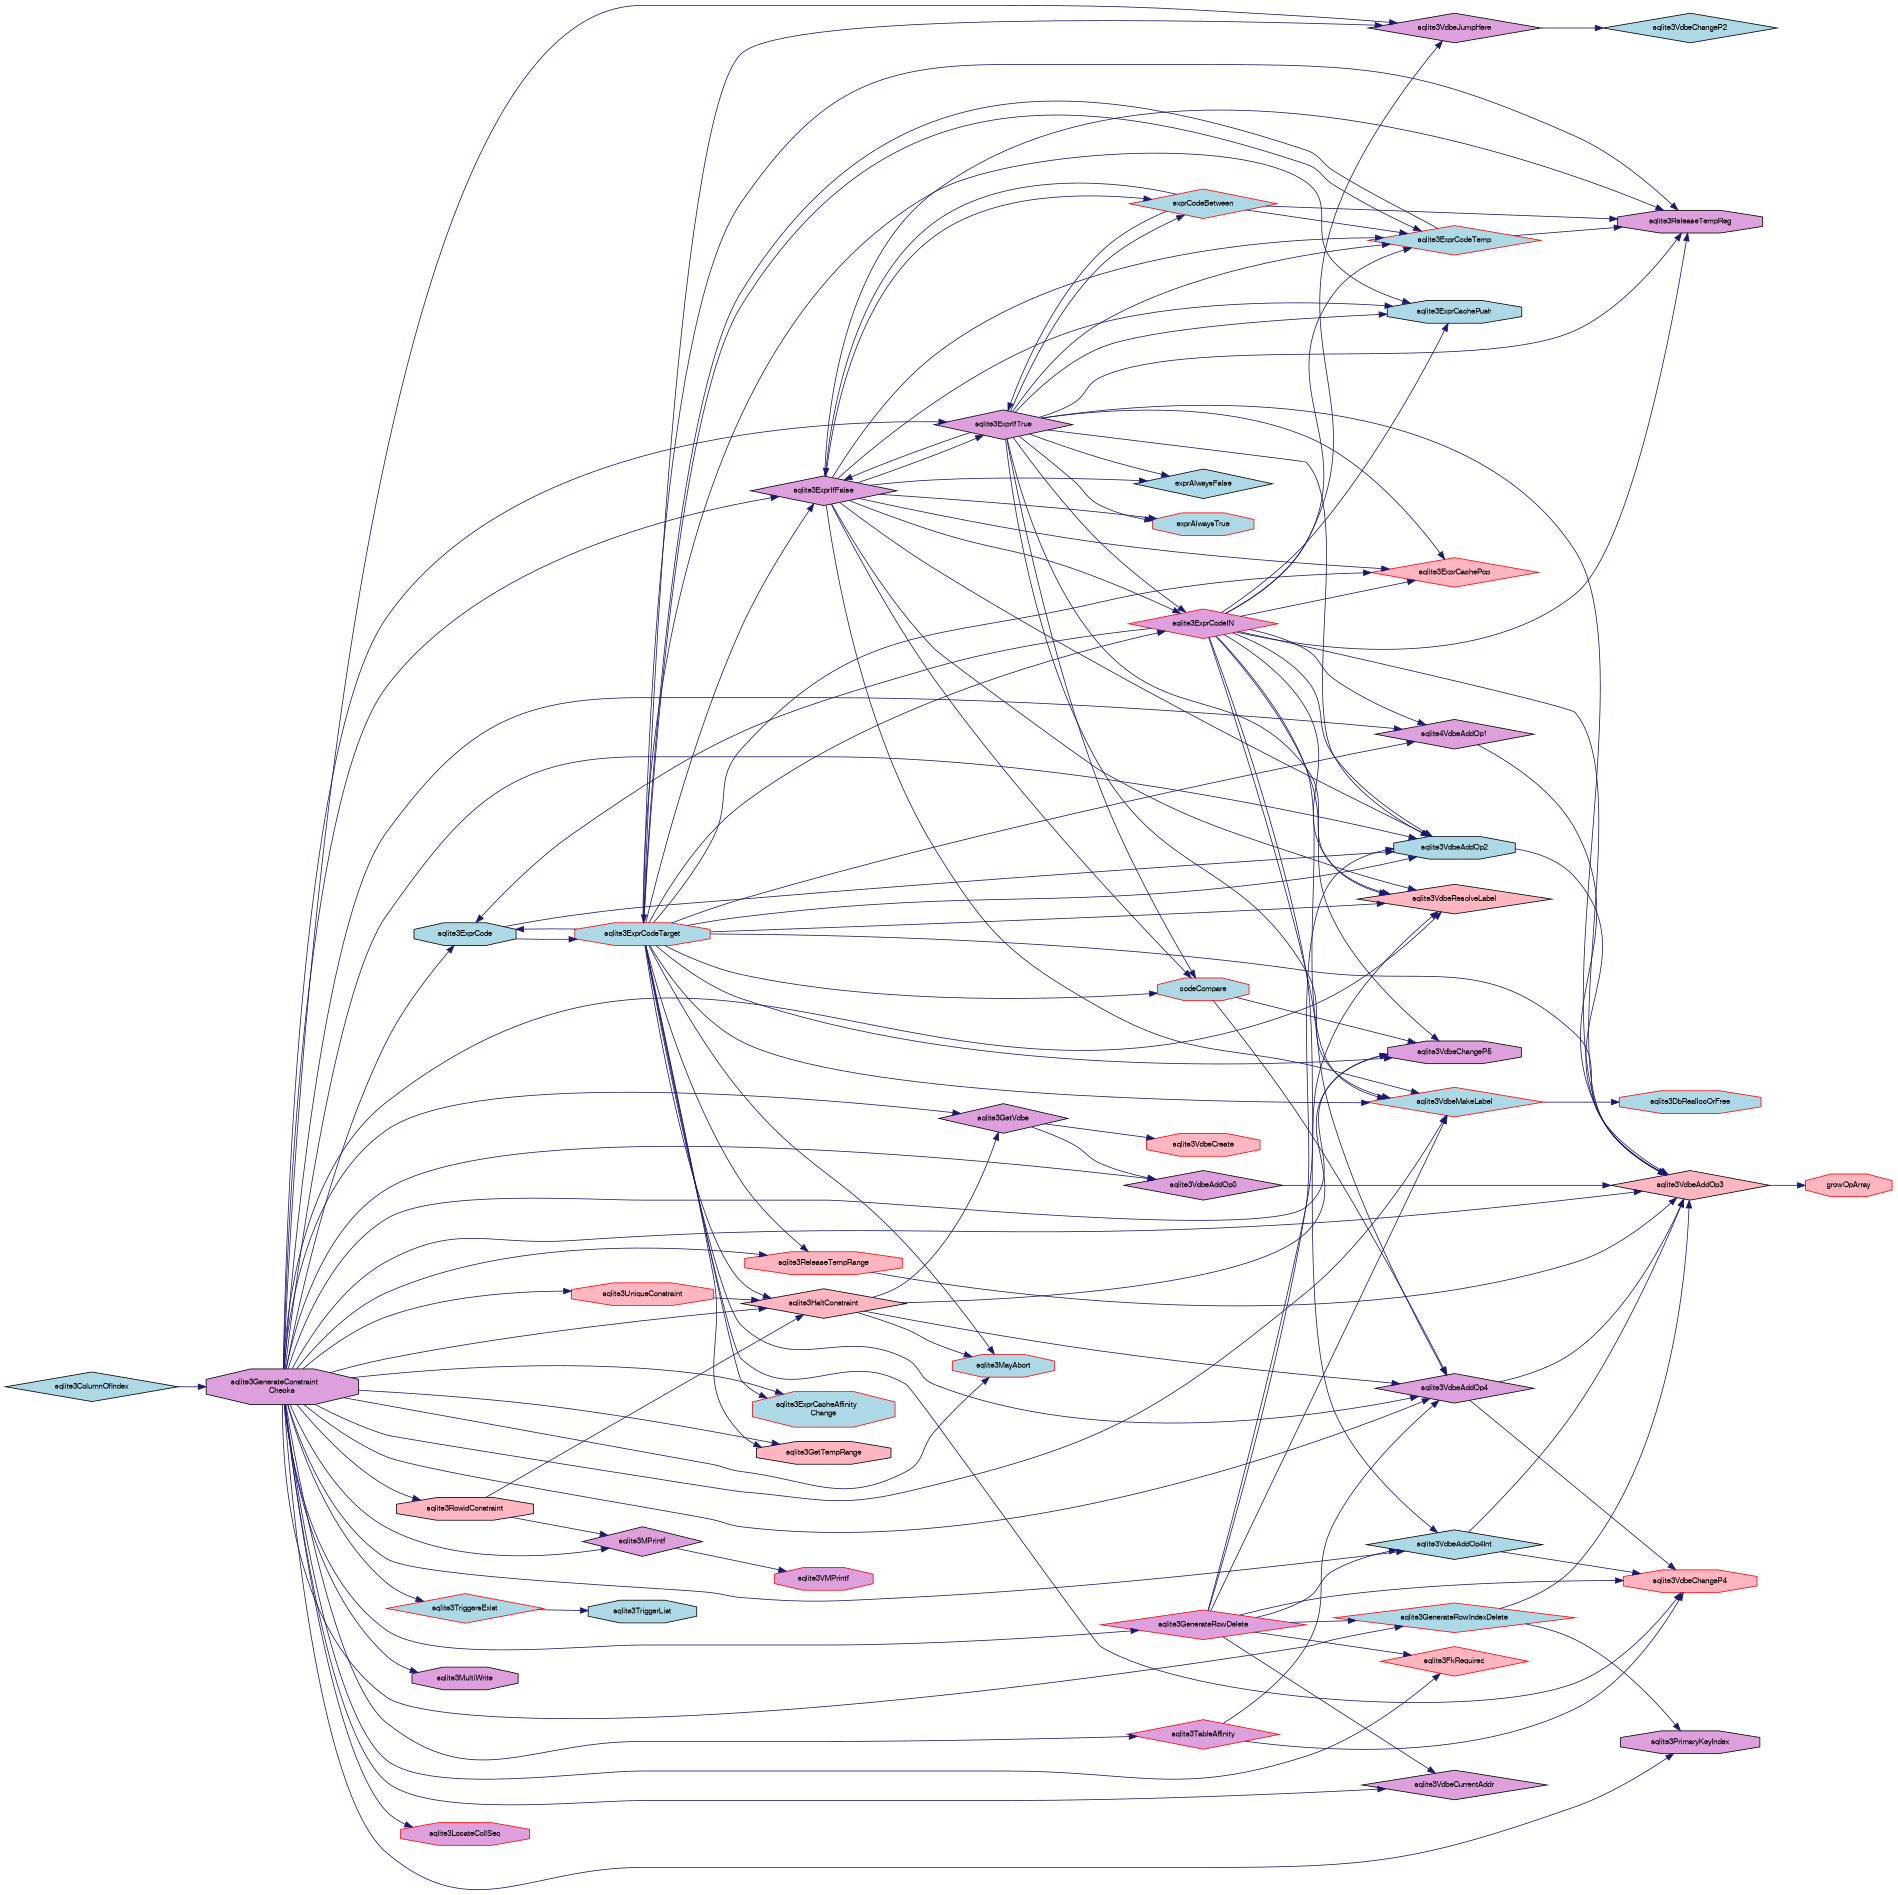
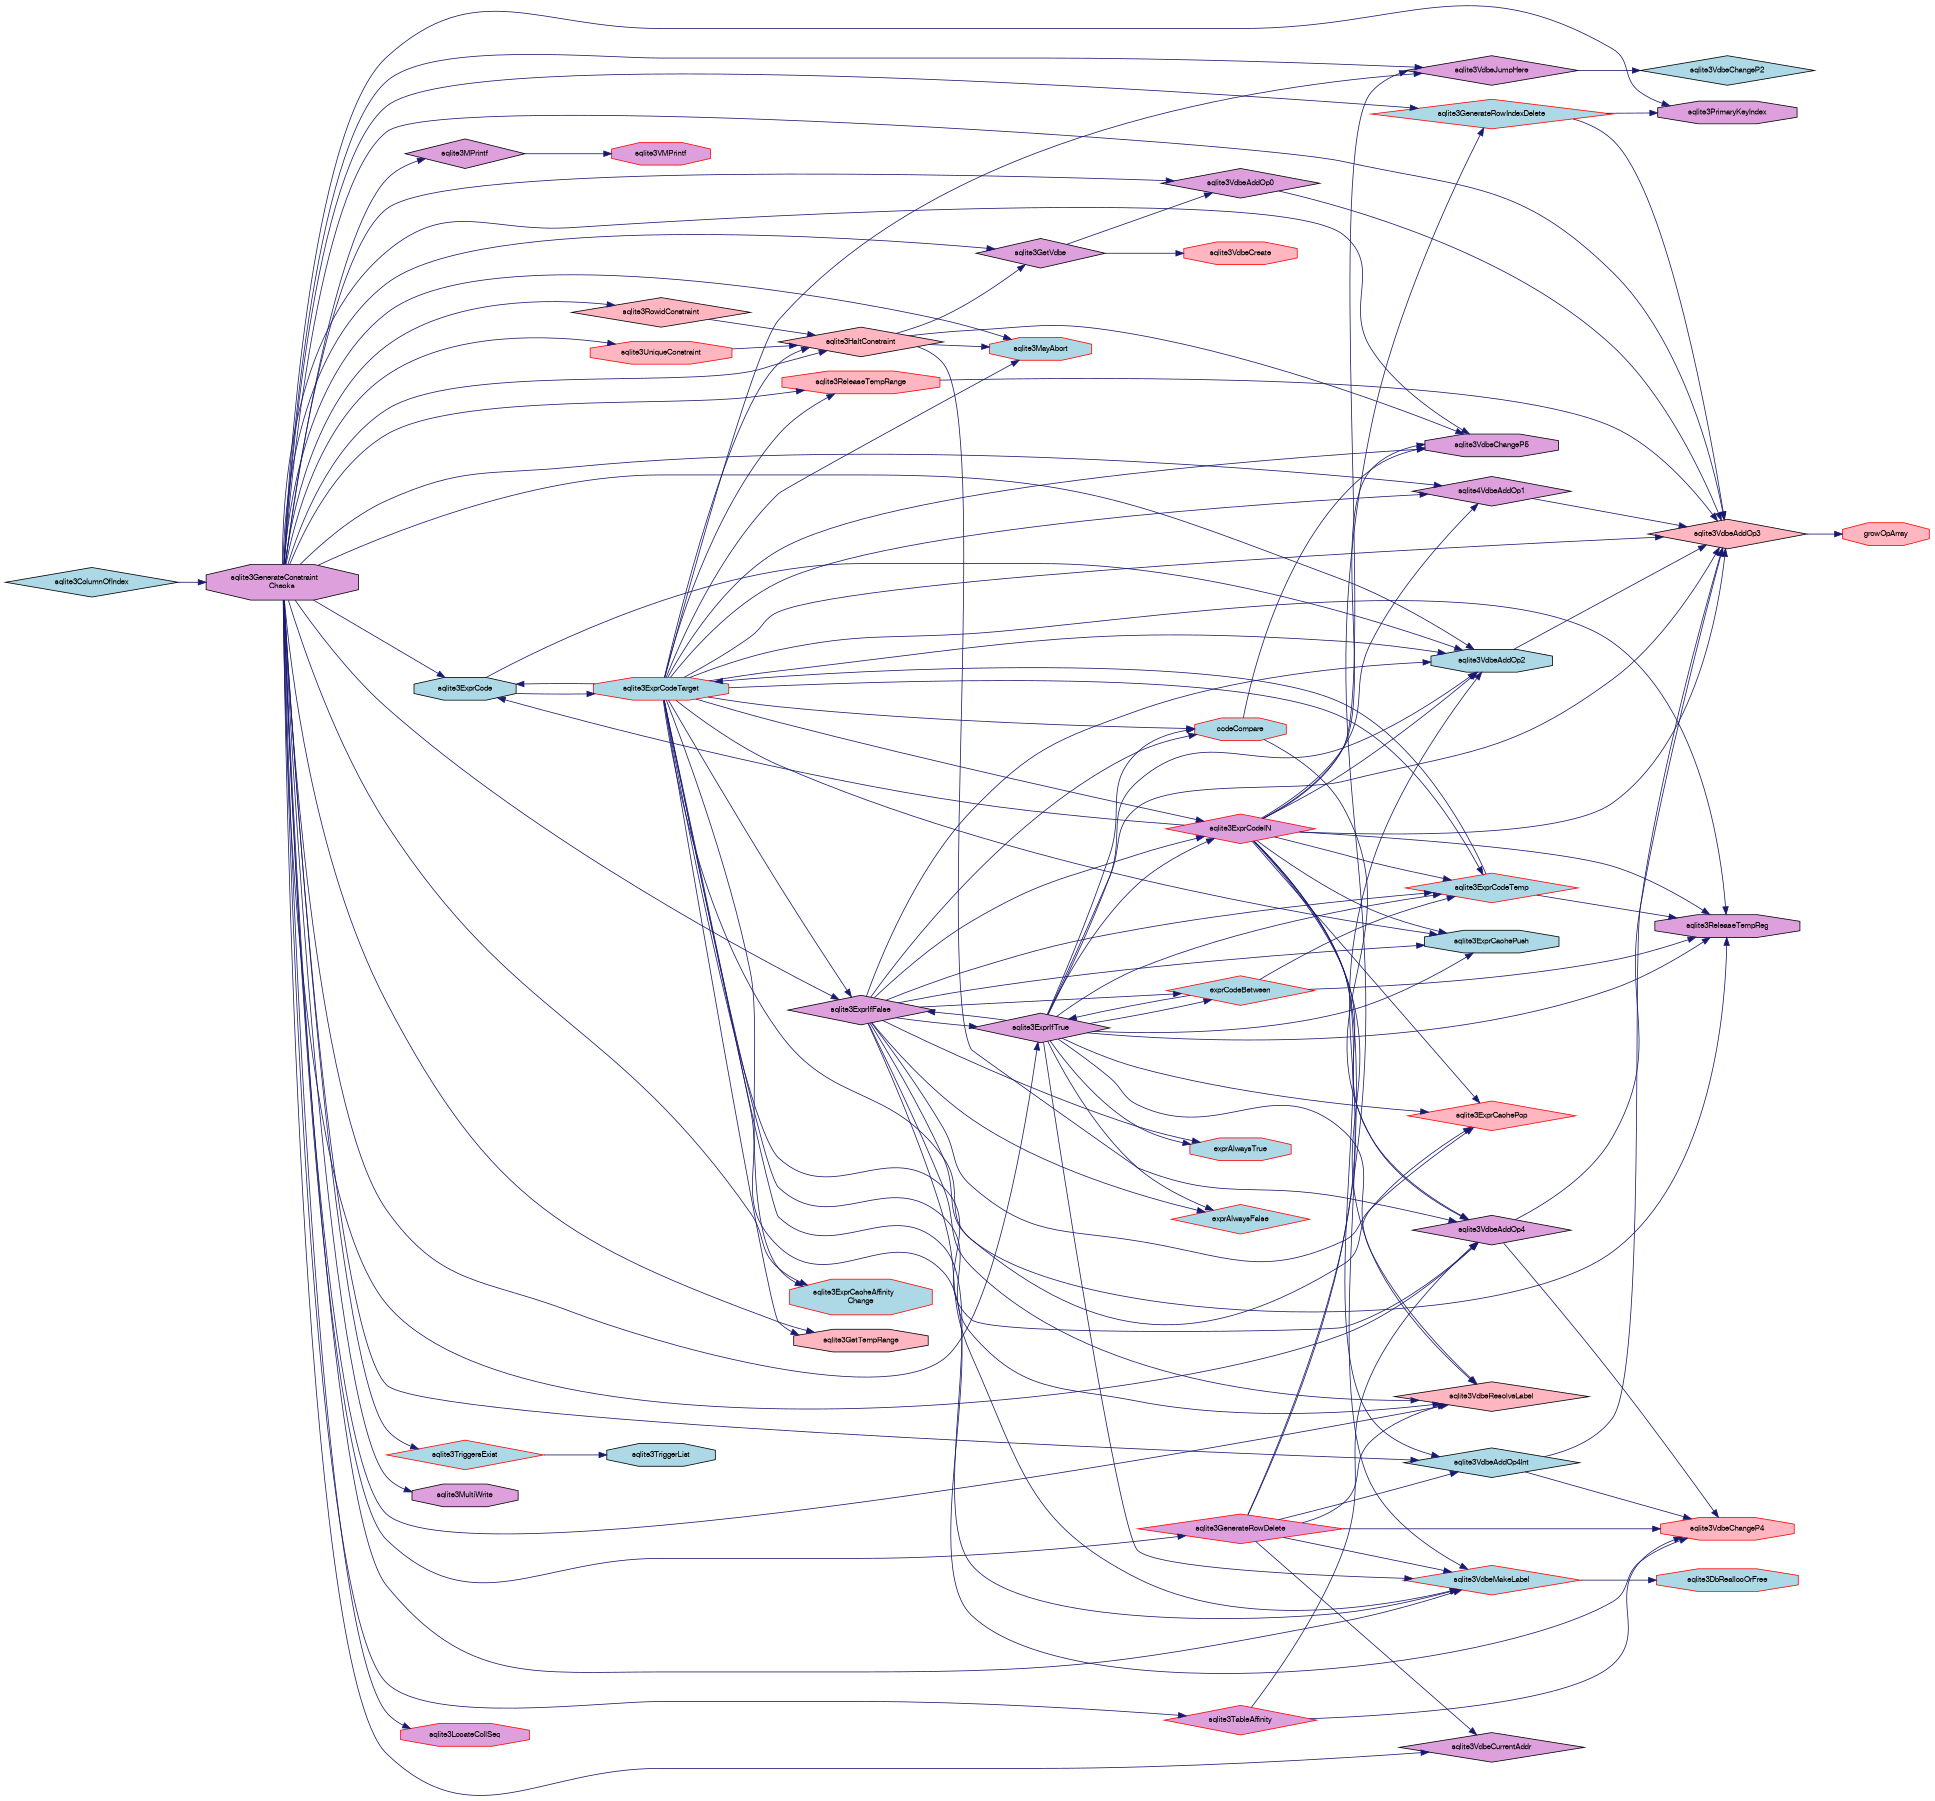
edge "exprCodeBetween" -> "sqlite3ExprIfFalse": removed
node "exprAlwaysFalse": color black -> red
node "sqlite3RowidConstraint": shape octagon -> diamond
edge "sqlite3RowidConstraint" -> "sqlite3MPrintf": removed
node "sqlite3FkRequired": removed
